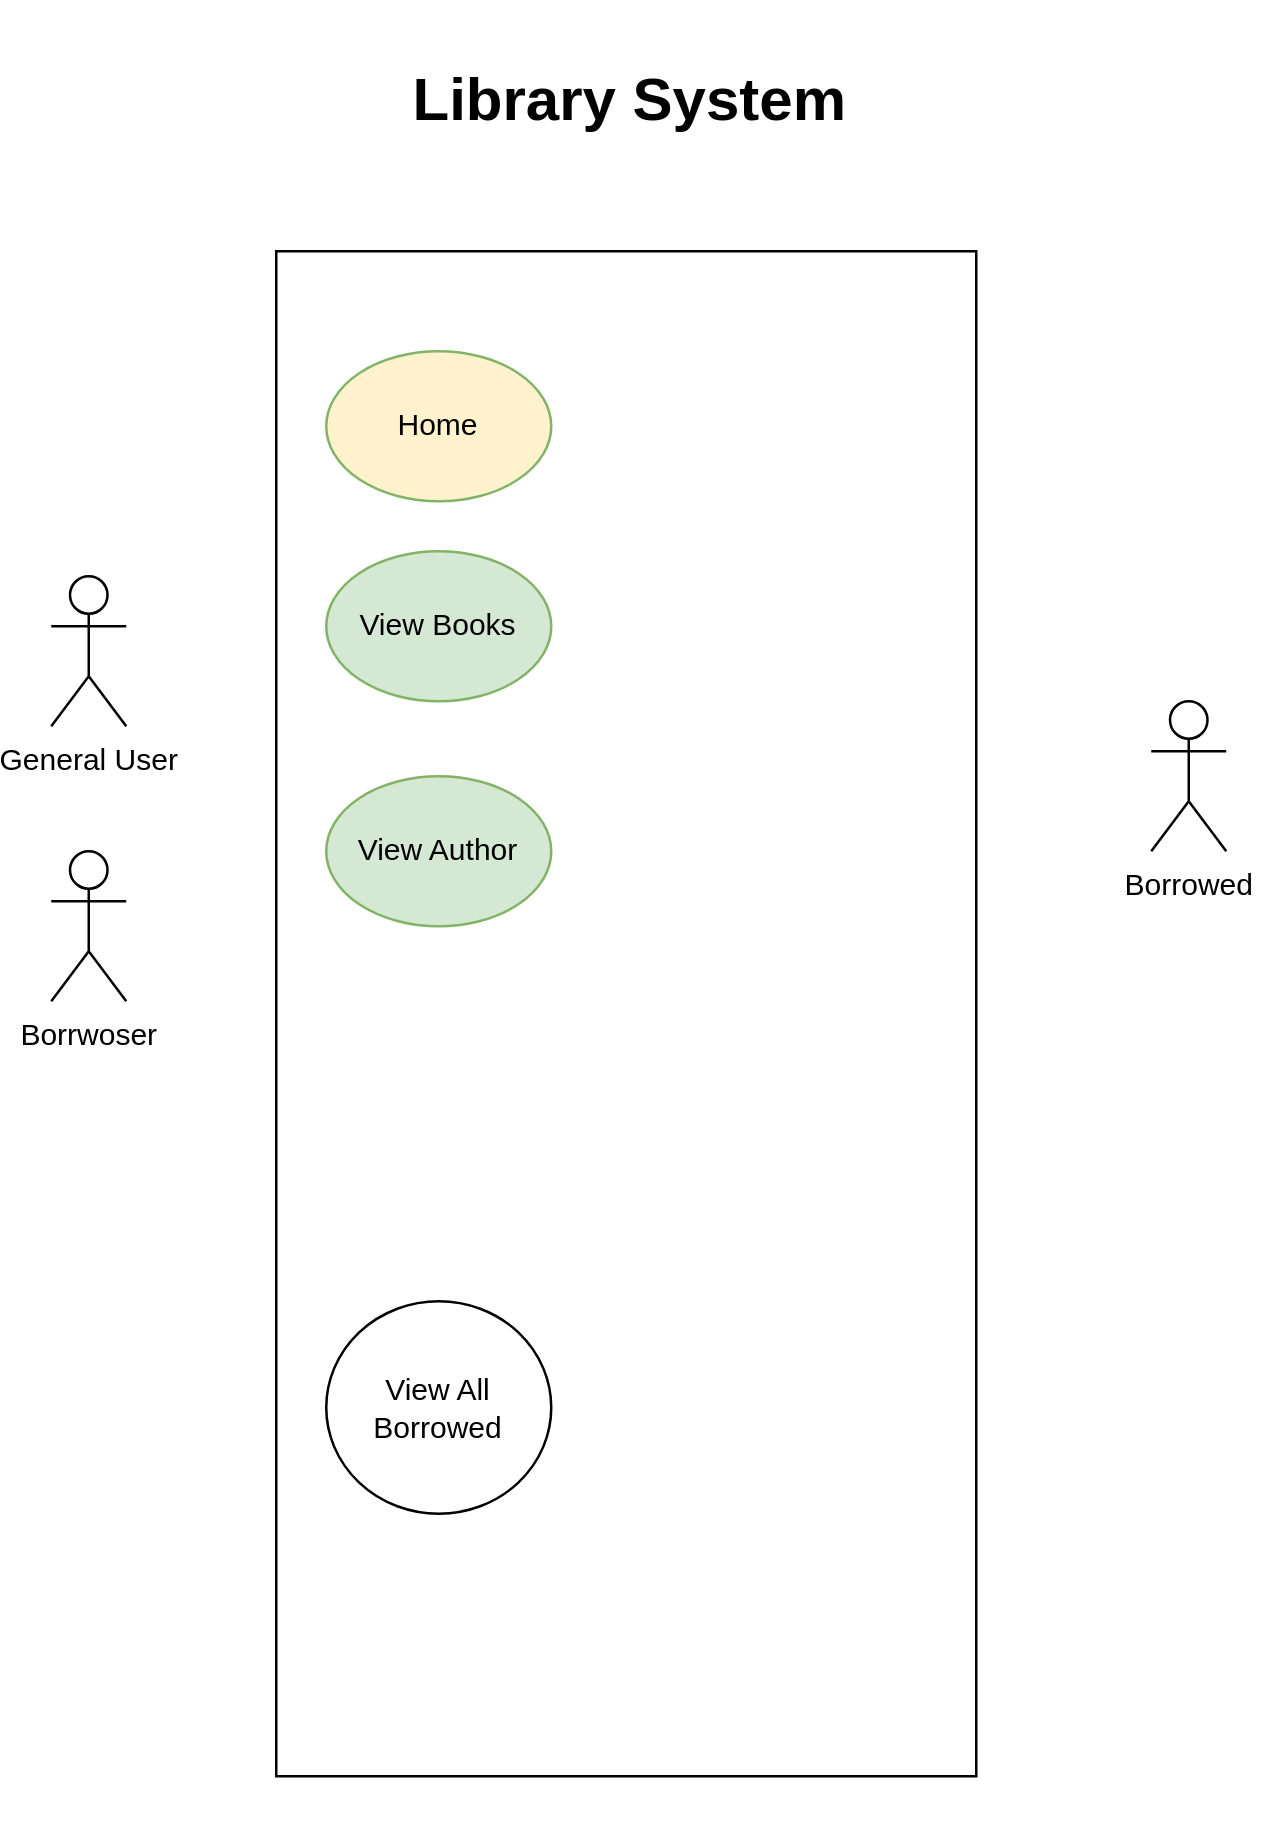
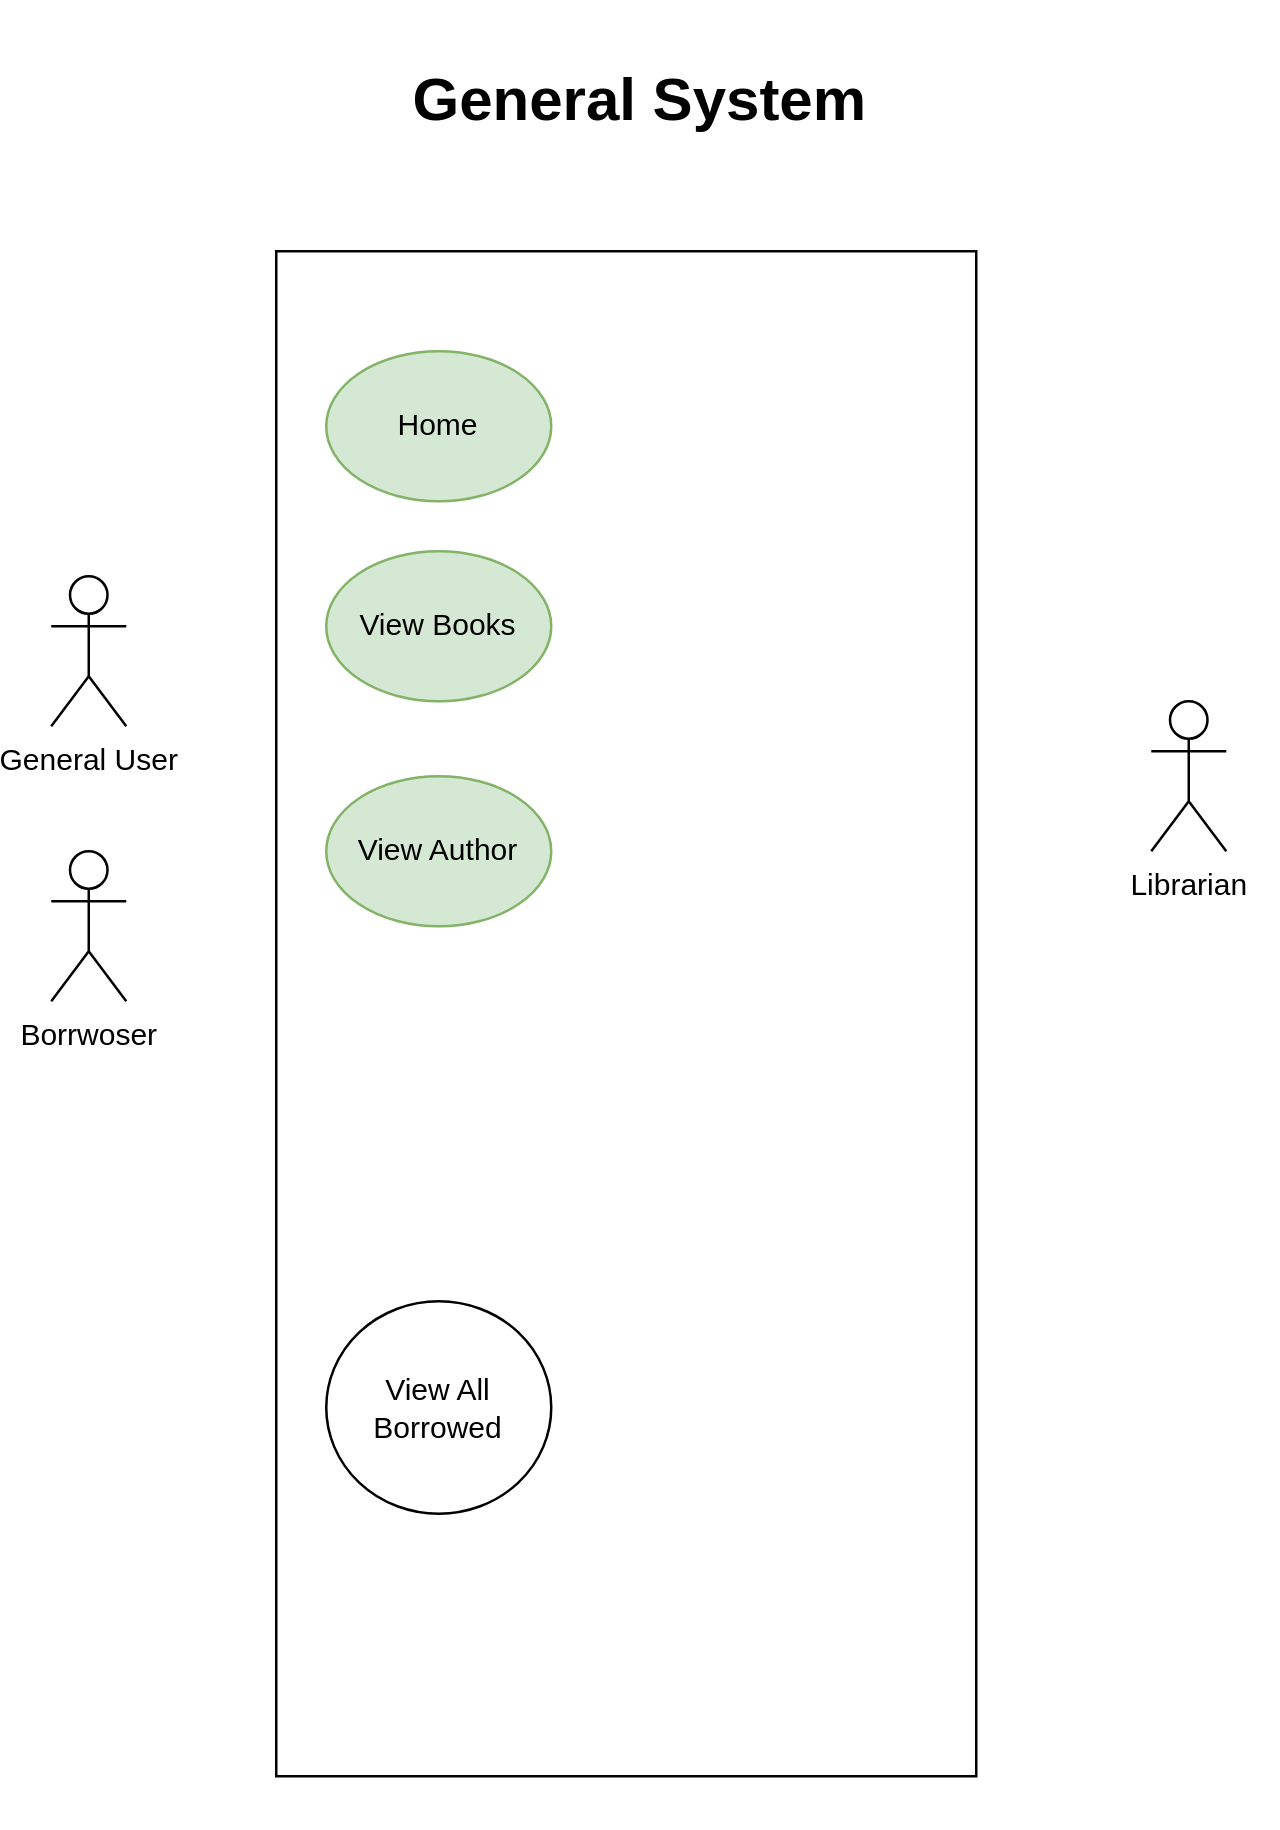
node "Library System": label "Library System" -> "General System"
node "Home": fillcolor #fff2cc -> #d5e8d4
node "Borrowed": label "Borrowed" -> "Librarian"
